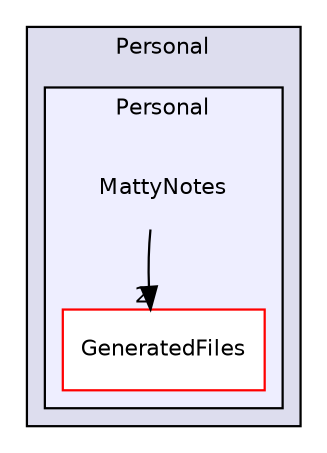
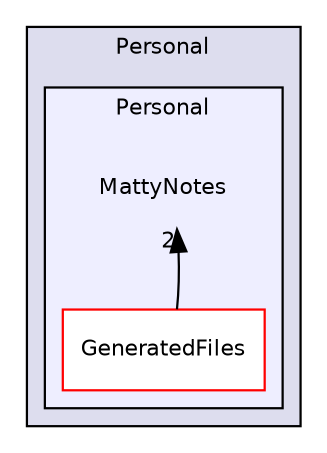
edge "MattyNotes" -> "GeneratedFiles": reversed
